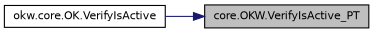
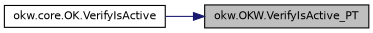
node "core.OKW.VerifyIsActive_PT": label "core.OKW.VerifyIsActive_PT" -> "okw.OKW.VerifyIsActive_PT"
